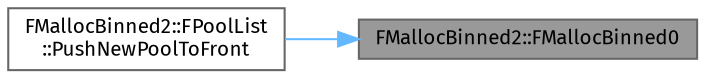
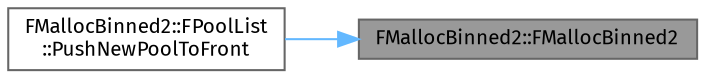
node "FMallocBinned2::FMallocBinned0": label "FMallocBinned2::FMallocBinned0" -> "FMallocBinned2::FMallocBinned2"
